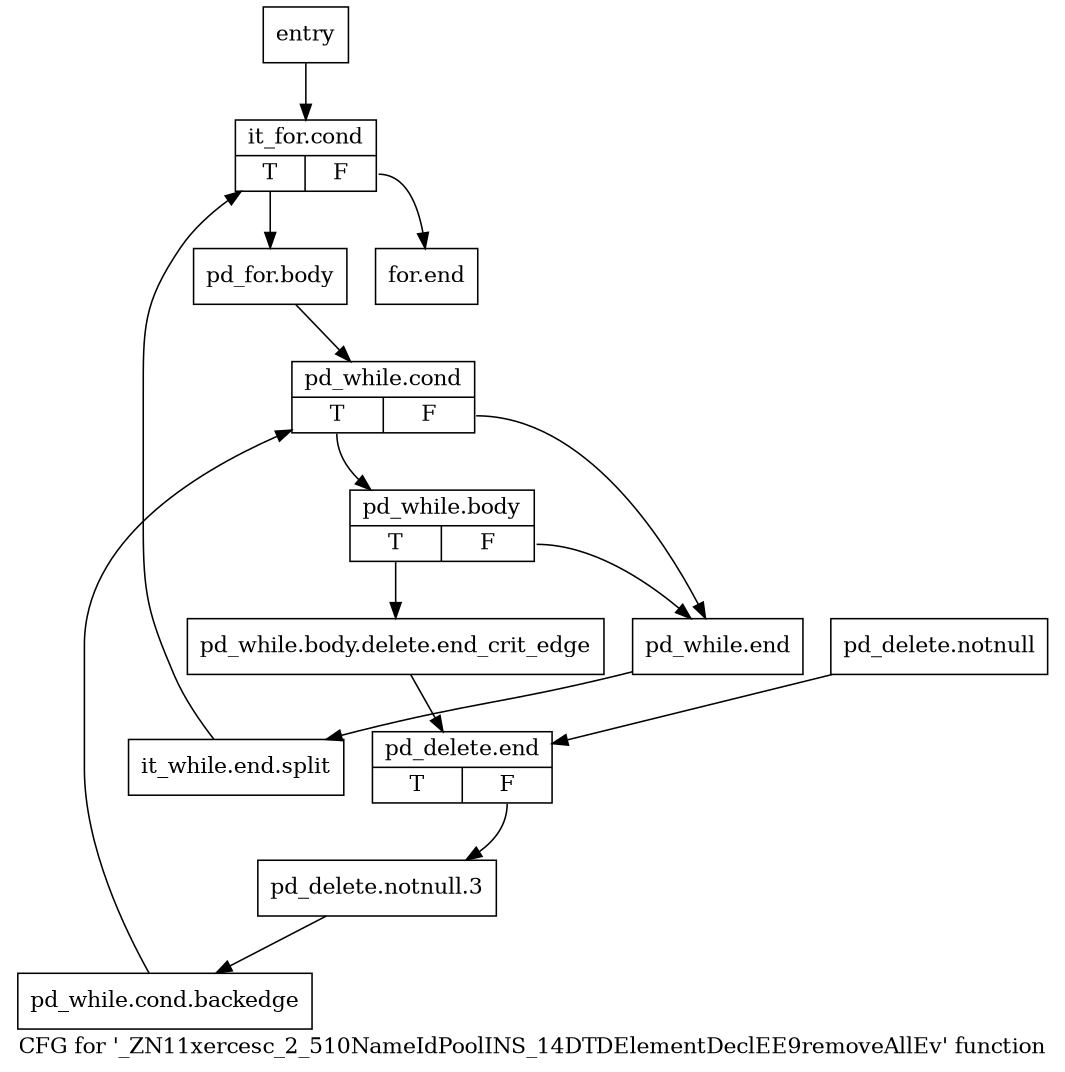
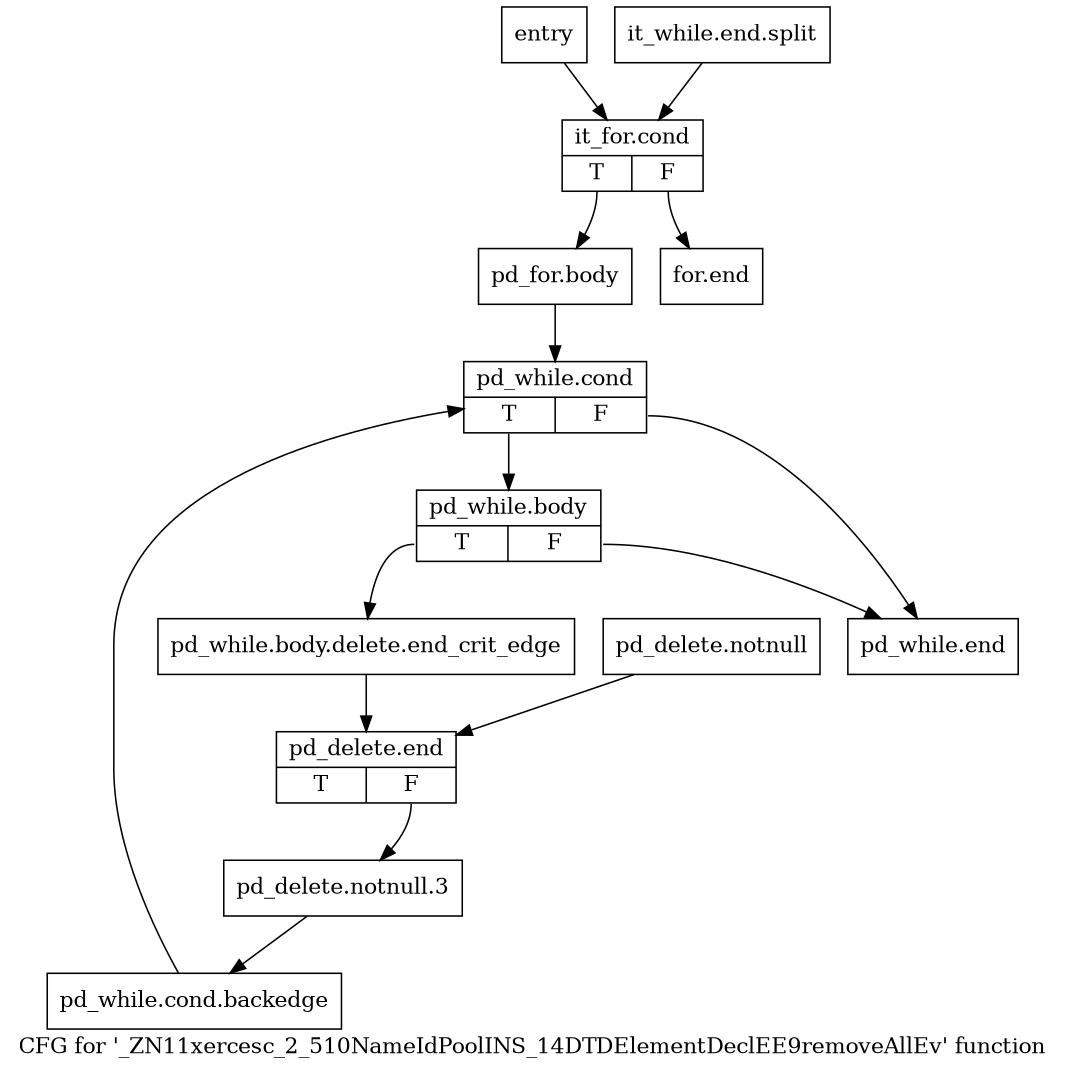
edge "pd_while.end" -> "it_while.end.split": removed
